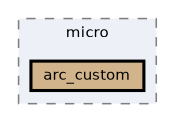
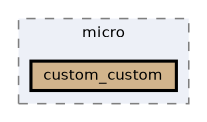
node "arc_custom": label "arc_custom" -> "custom_custom"
